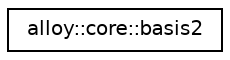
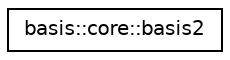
node "alloy::core::basis2": label "alloy::core::basis2" -> "basis::core::basis2"
